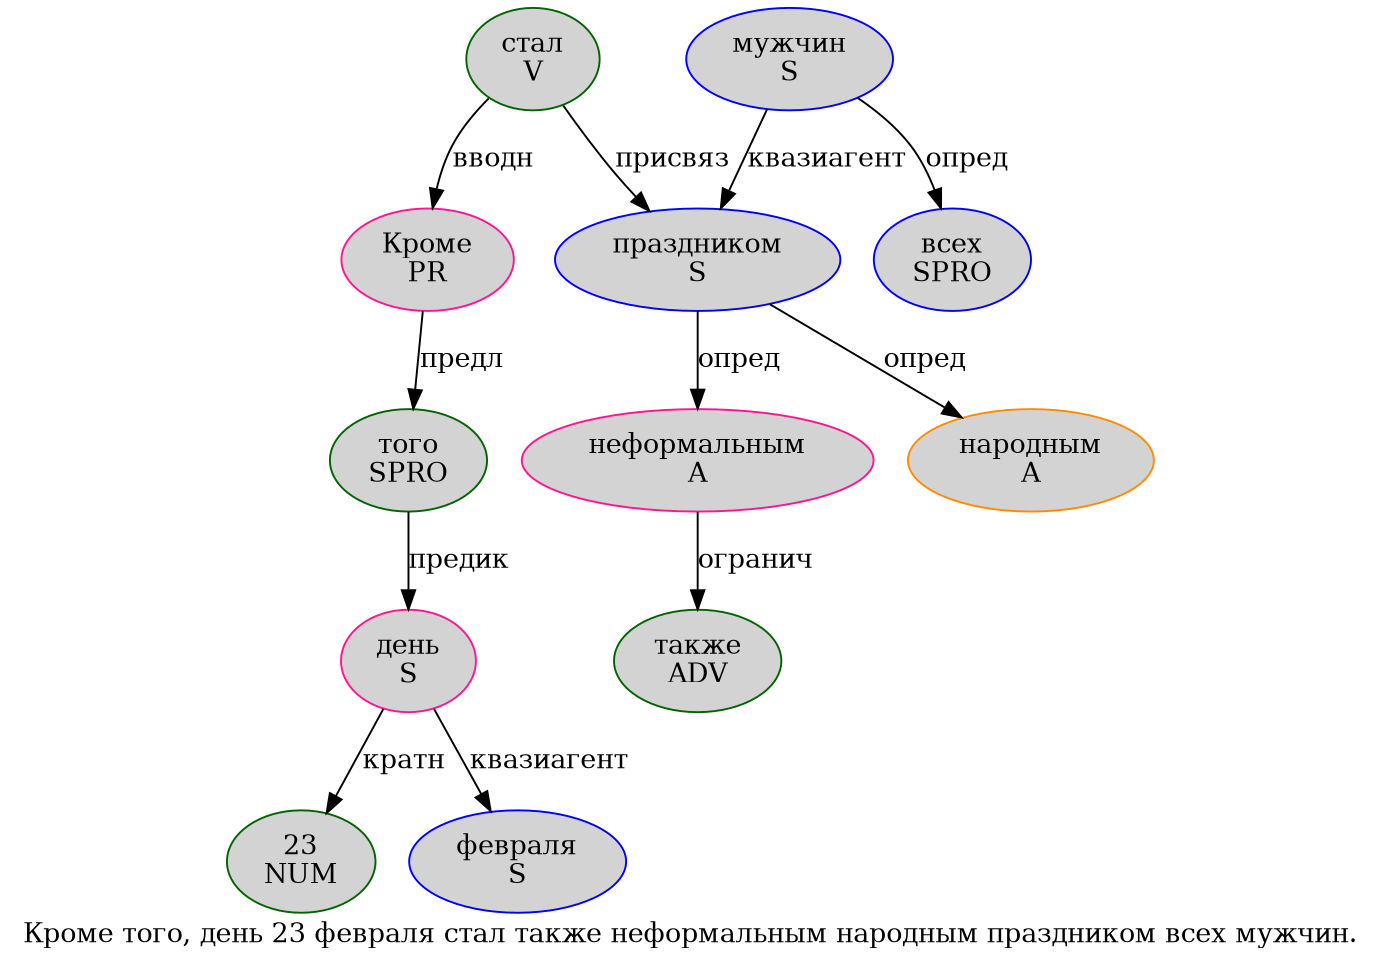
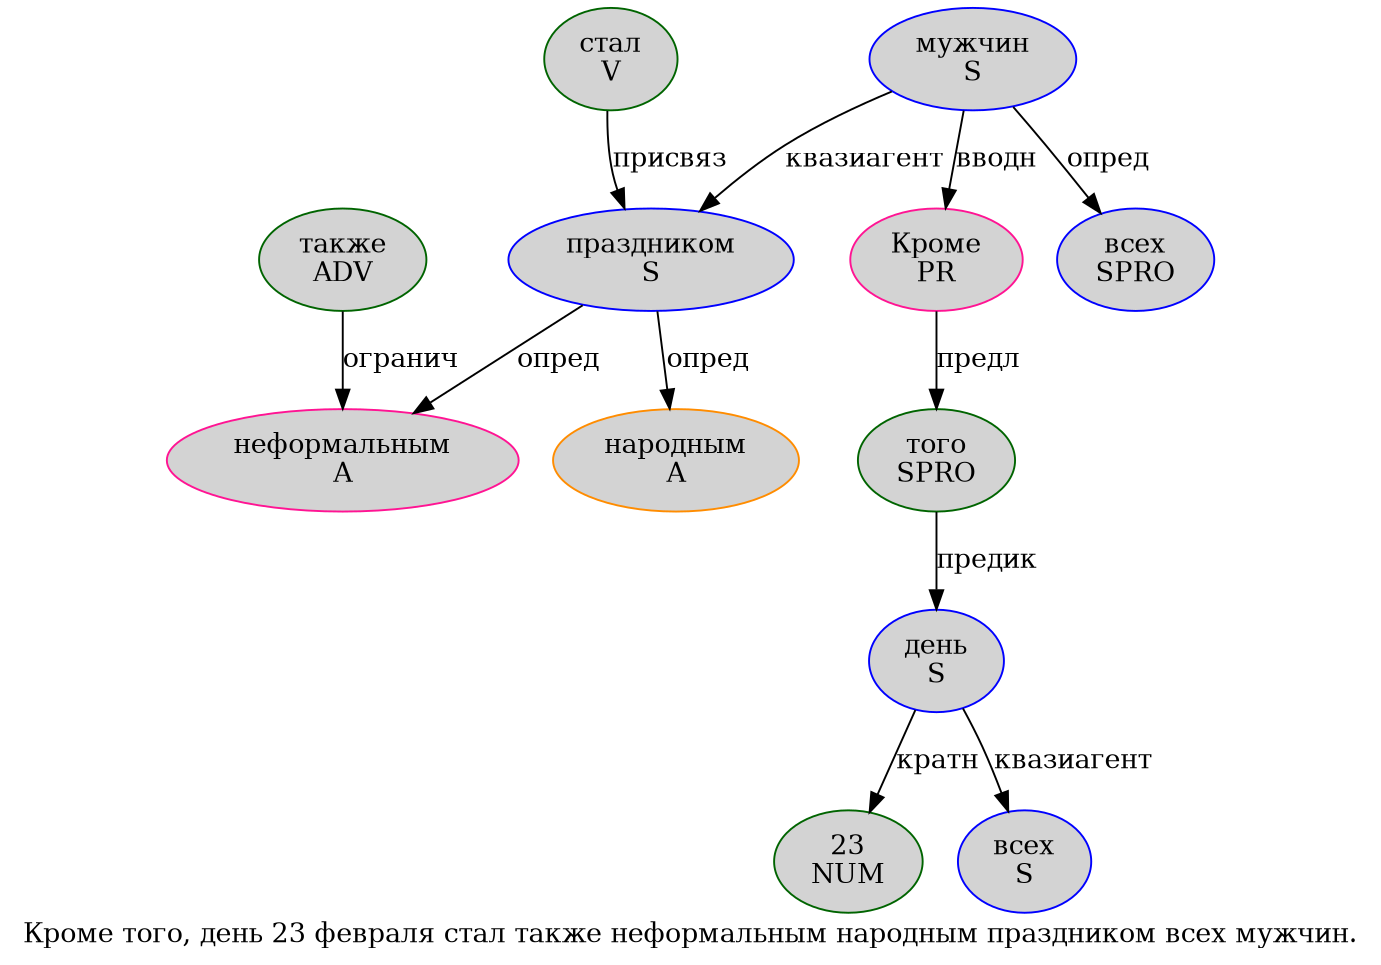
edge "стал V" -> "Кроме PR": now "мужчин S" -> "Кроме PR"
edge "неформальным A" -> "также ADV": reversed
node "день S": color deeppink -> blue
node "февраля S": label "февраля S" -> "всех S"
